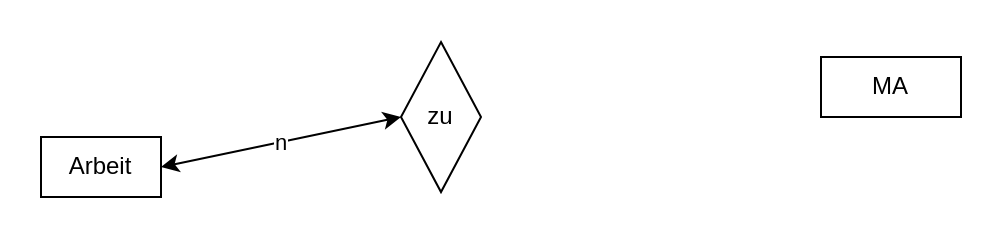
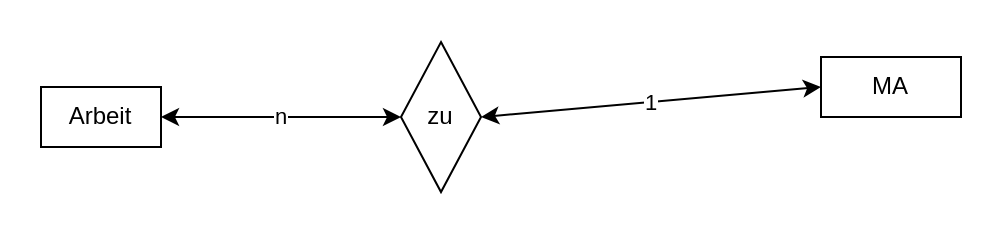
edge "MA" -- "zu": added, label "1"
node "Arbeit": moved (101, 167) -> (101, 117)
